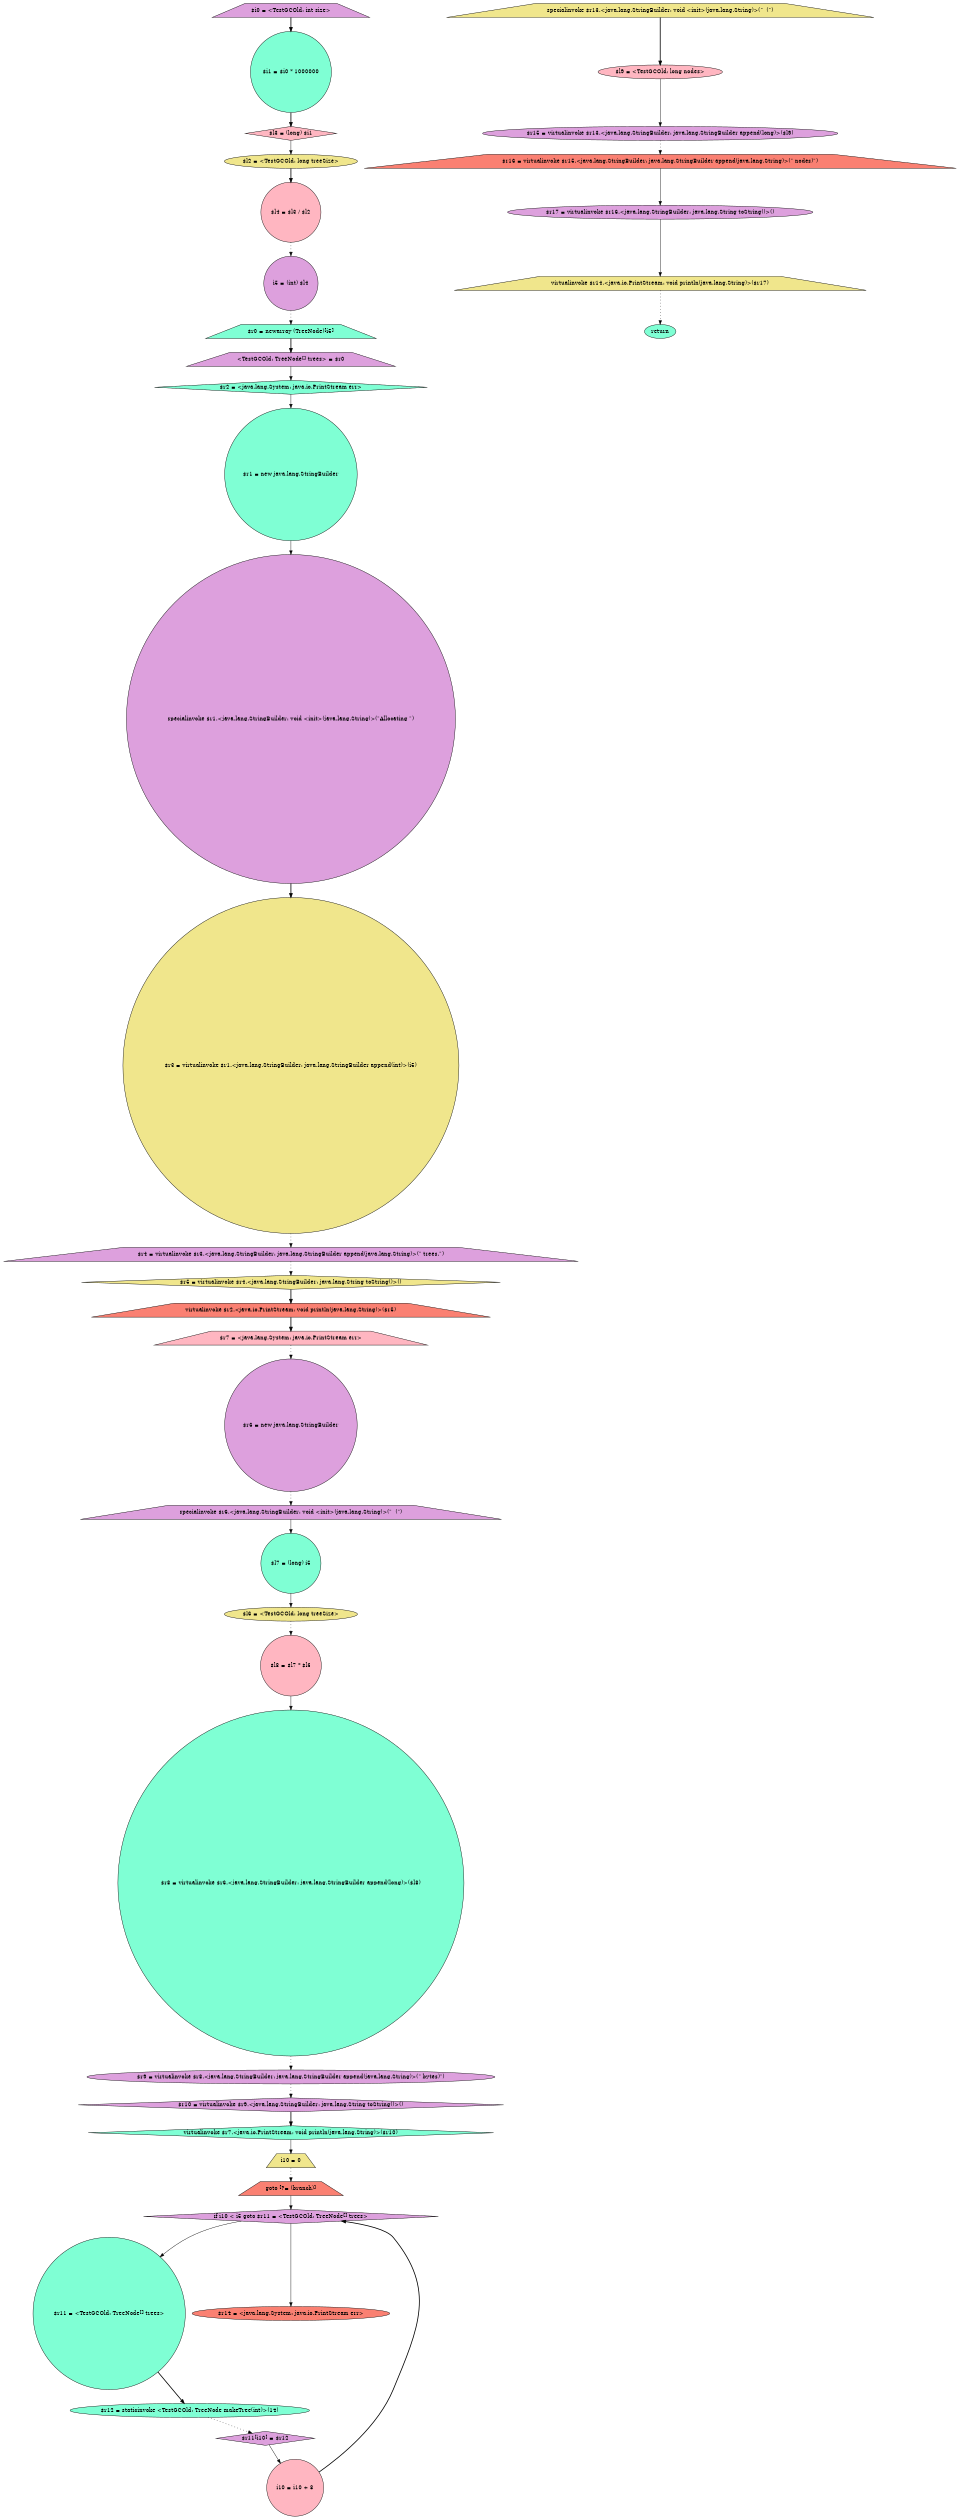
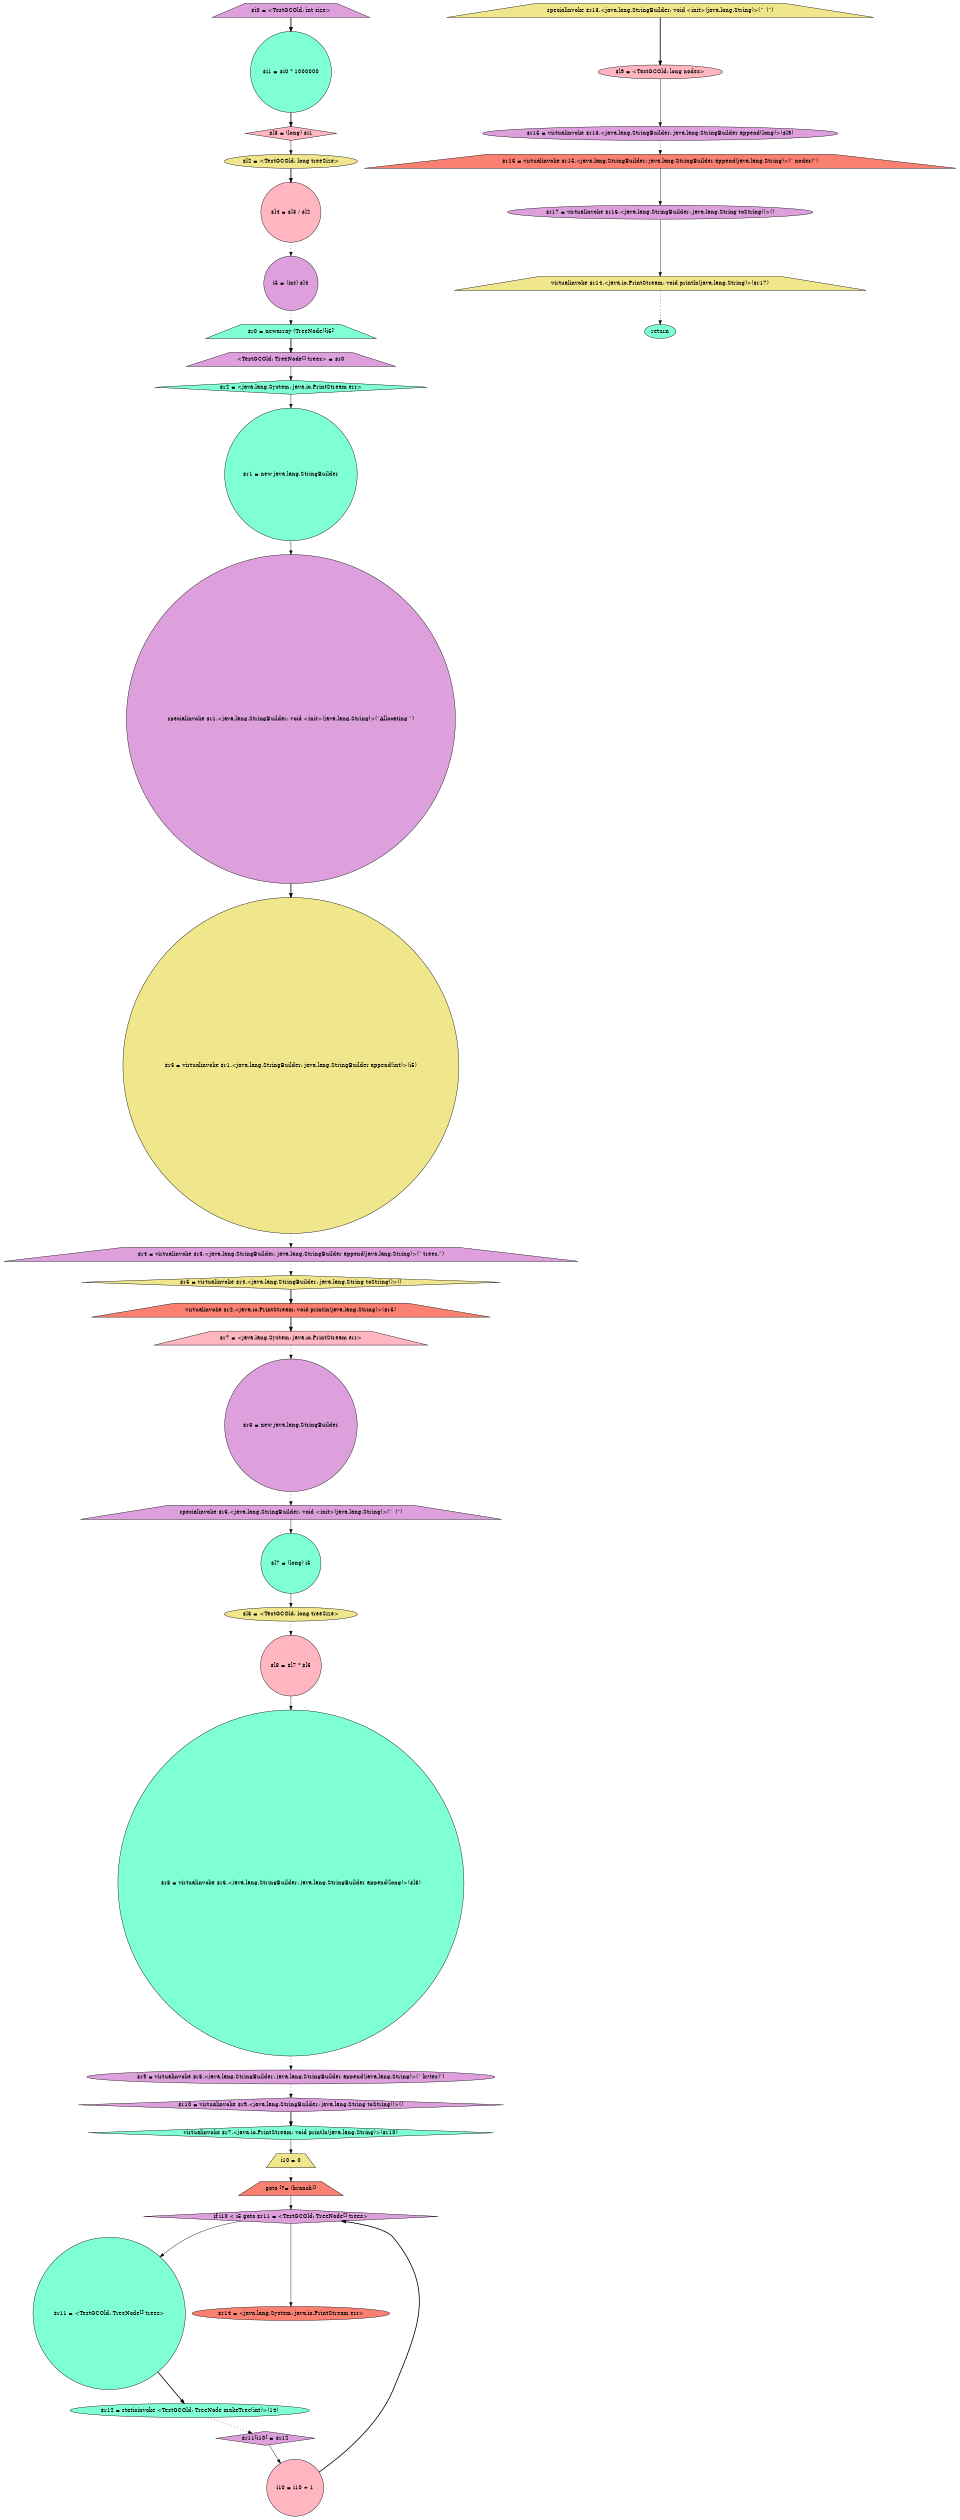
node "i10 = i10 + 8": label "i10 = i10 + 8" -> "i10 = i10 + 1"
